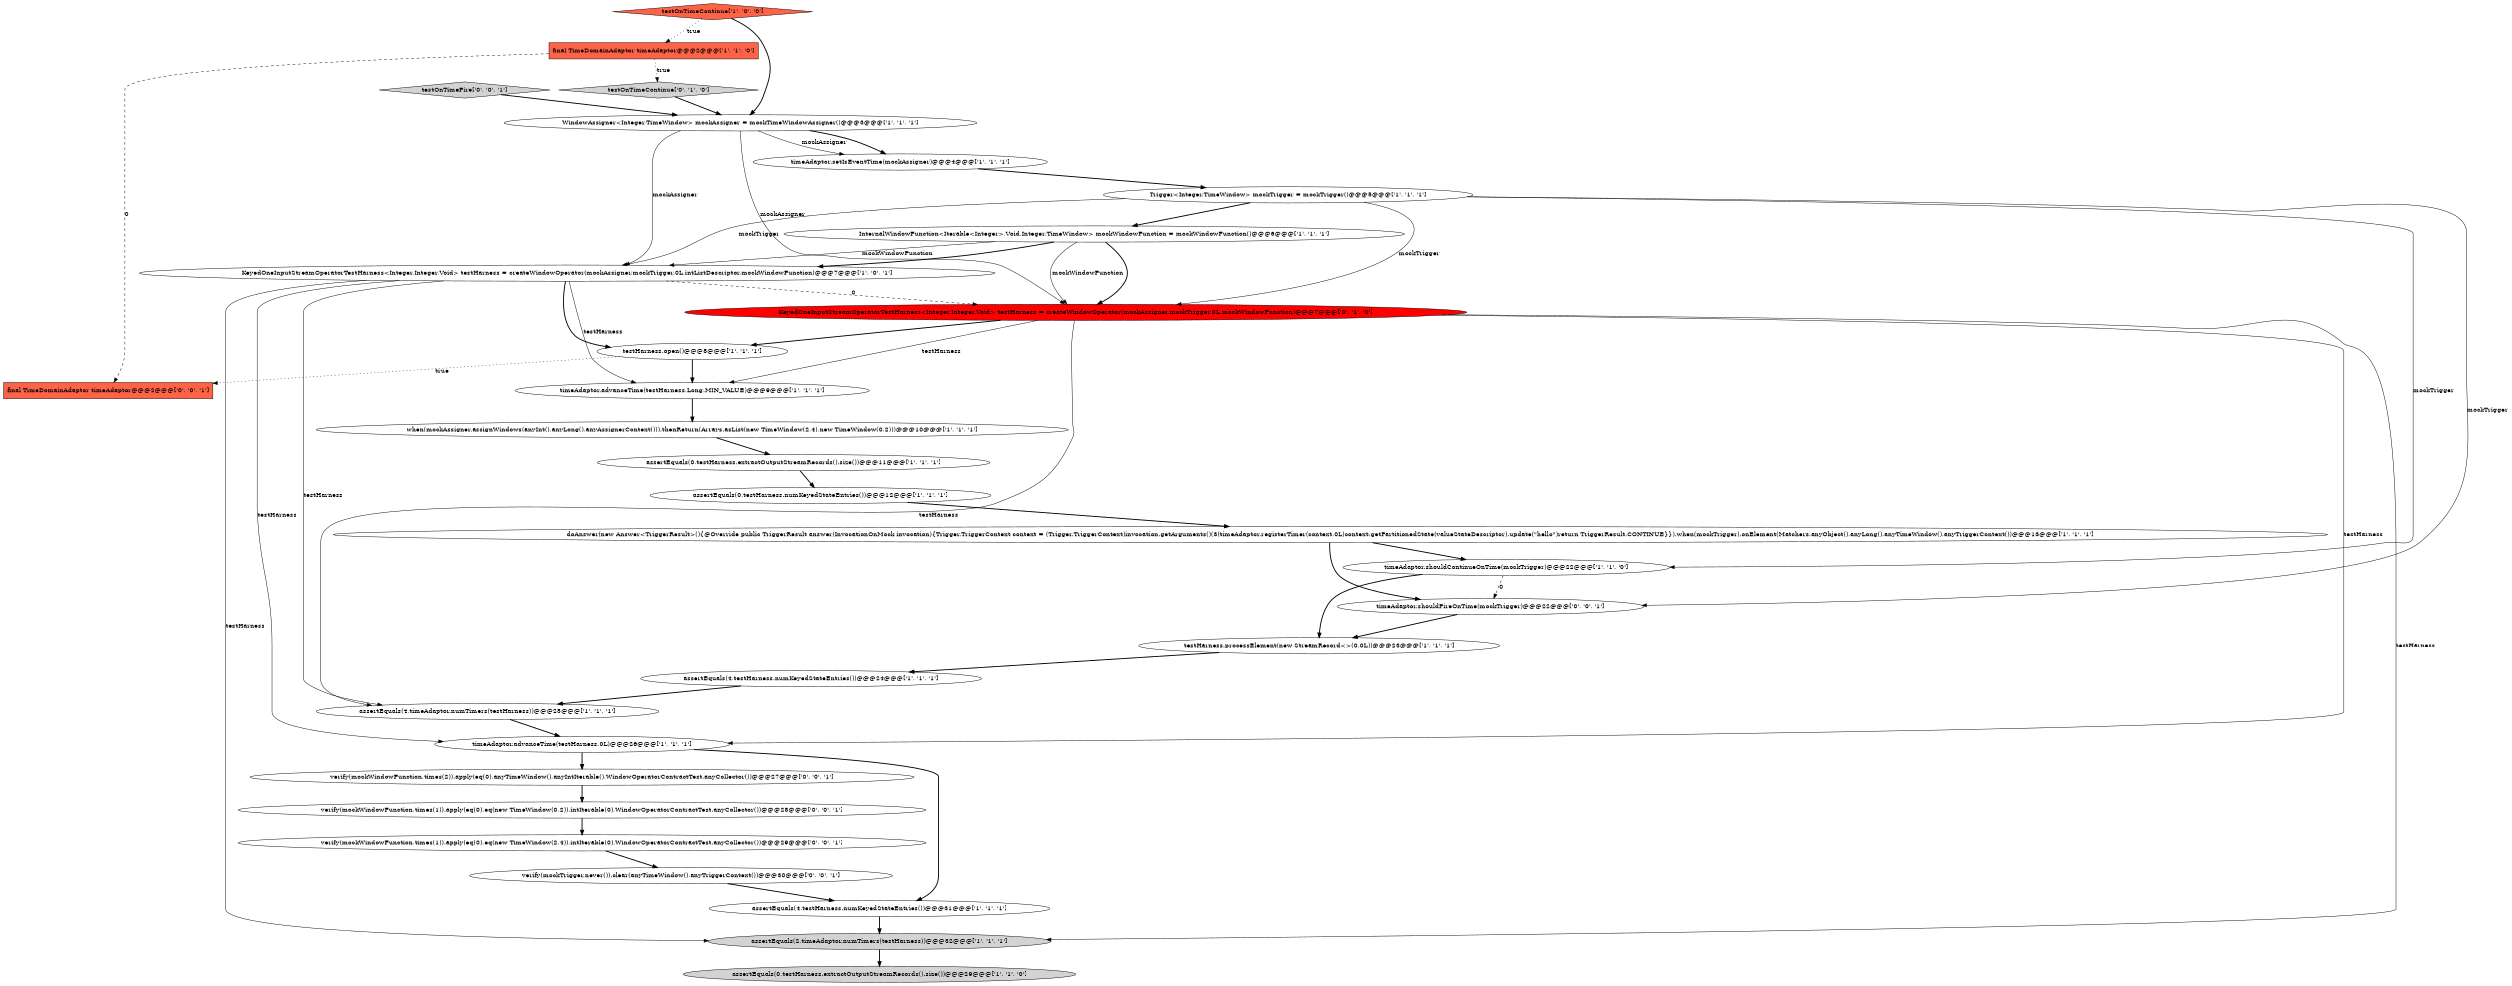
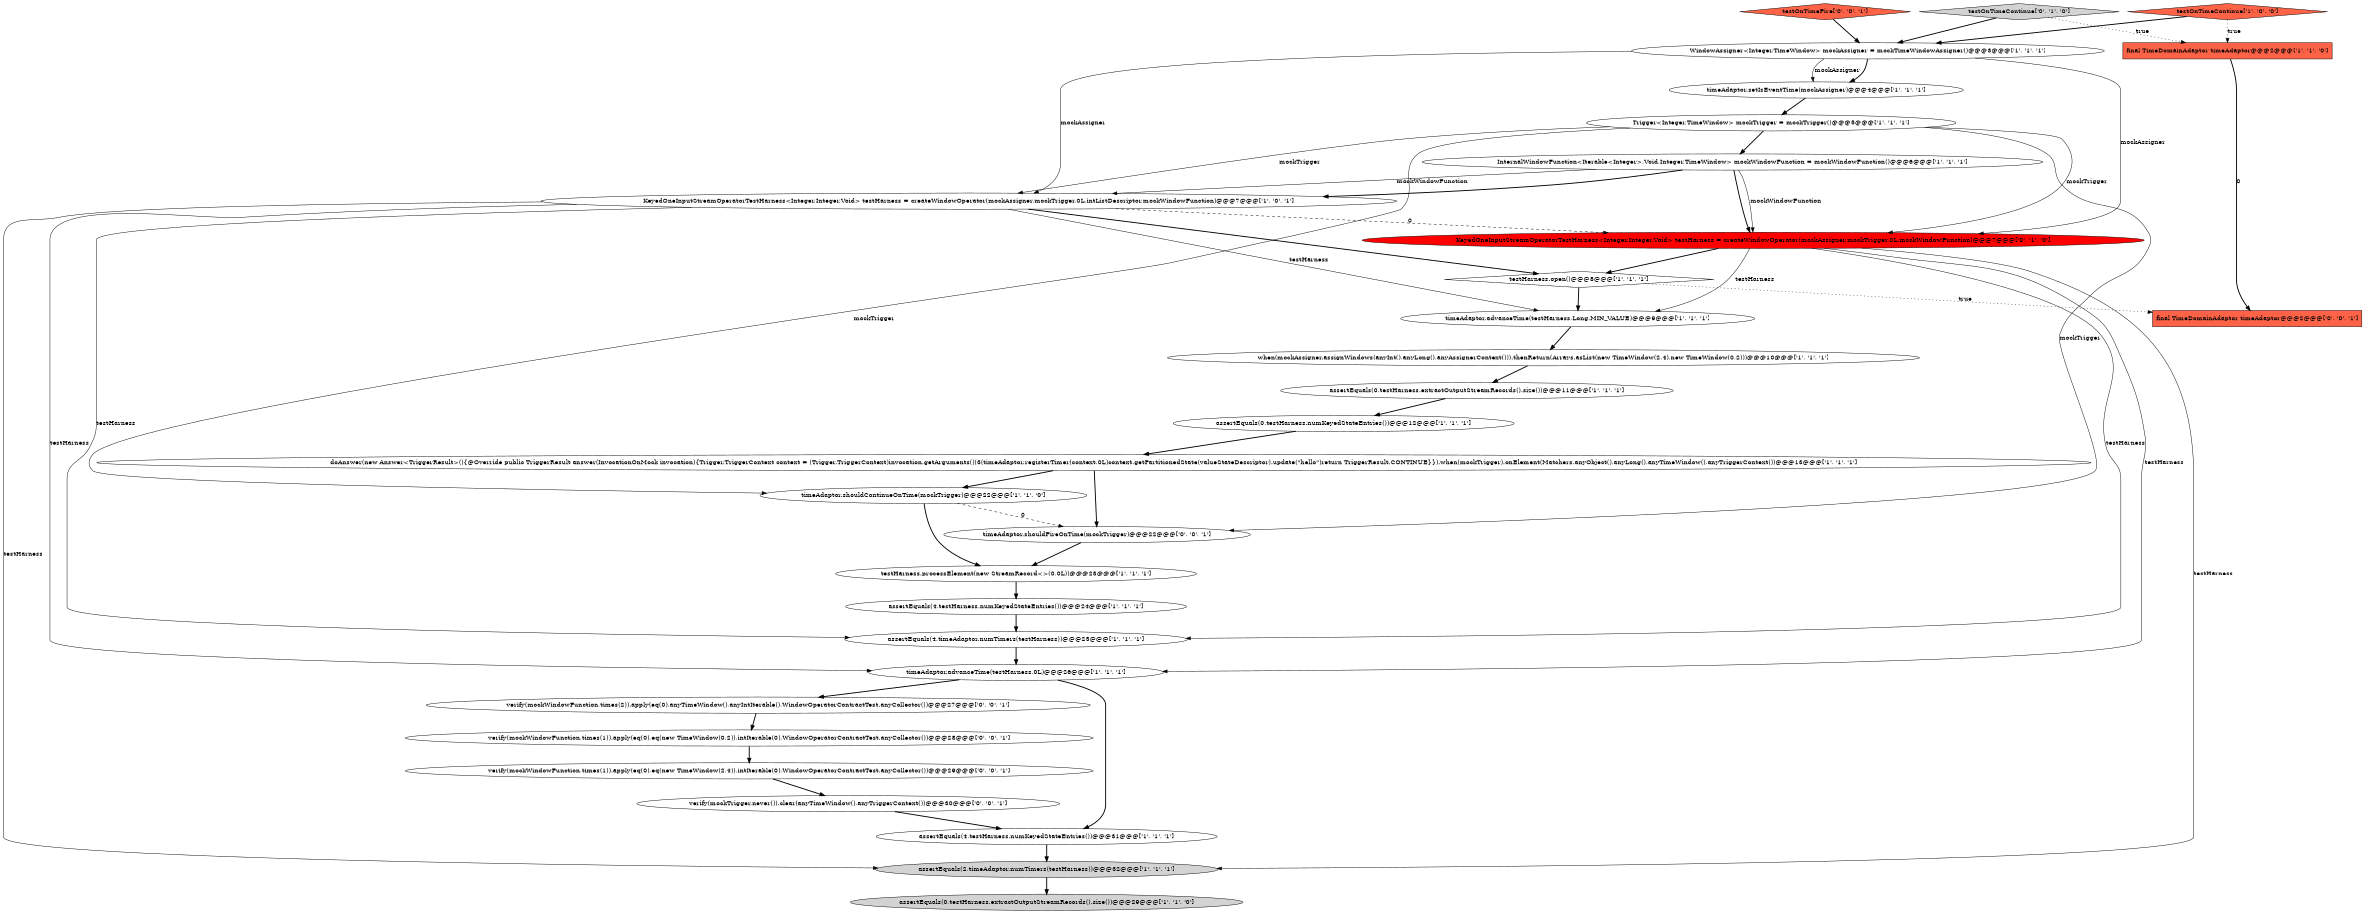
edge "final TimeDomainAdaptor timeAdaptor@@@2@@@['1', '1', '0']" -> "testOnTimeContinue['0', '1', '0']": reversed
edge "final TimeDomainAdaptor timeAdaptor@@@2@@@['1', '1', '0']" -> "final TimeDomainAdaptor timeAdaptor@@@2@@@['0', '0', '1']": style dashed -> bold
node "testOnTimeFire['0', '0', '1']": fillcolor lightgray -> tomato
node "testHarness.open()@@@8@@@['1', '1', '1']": shape ellipse -> diamond
